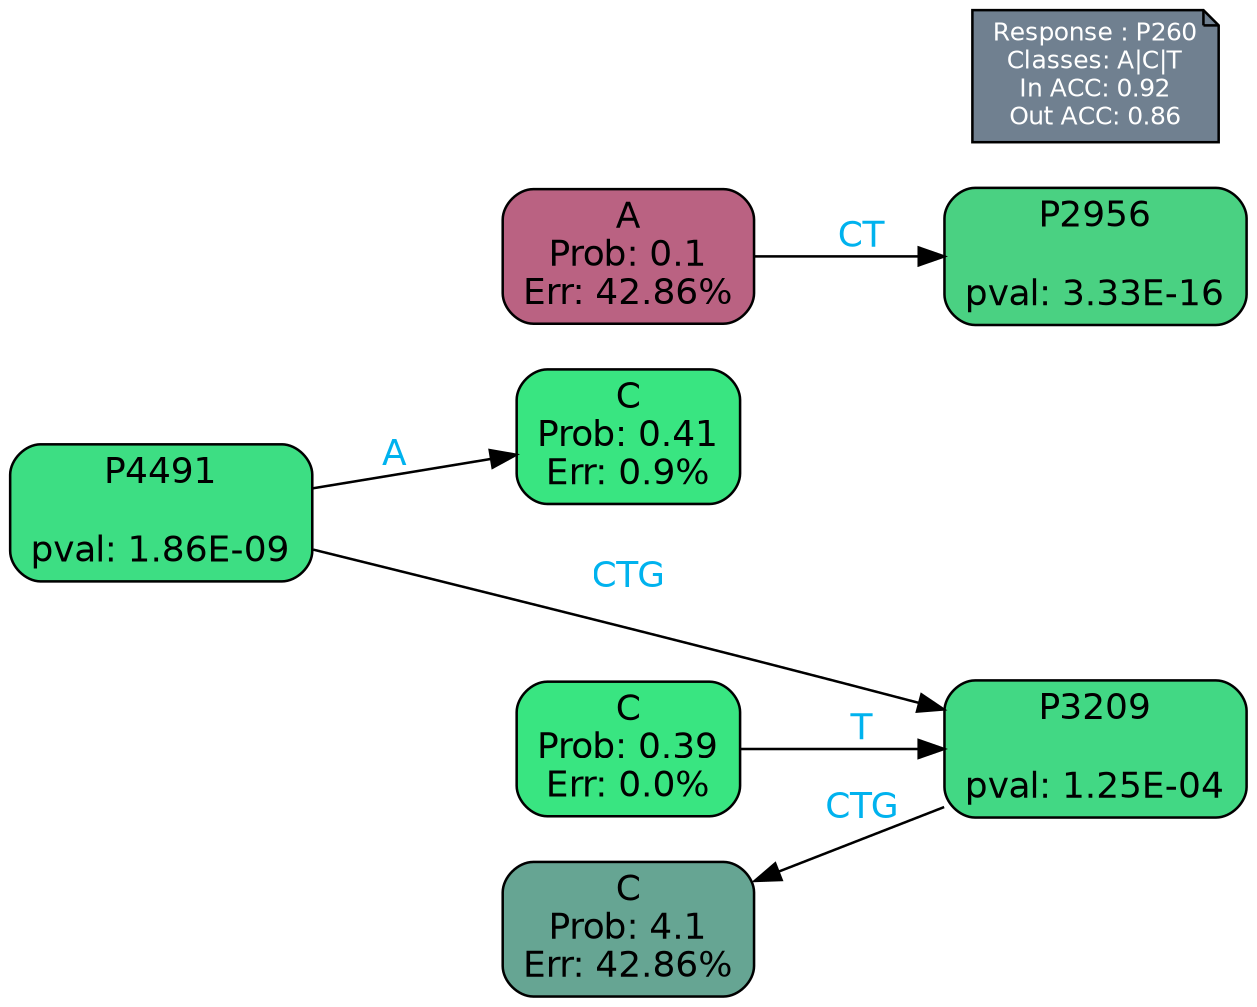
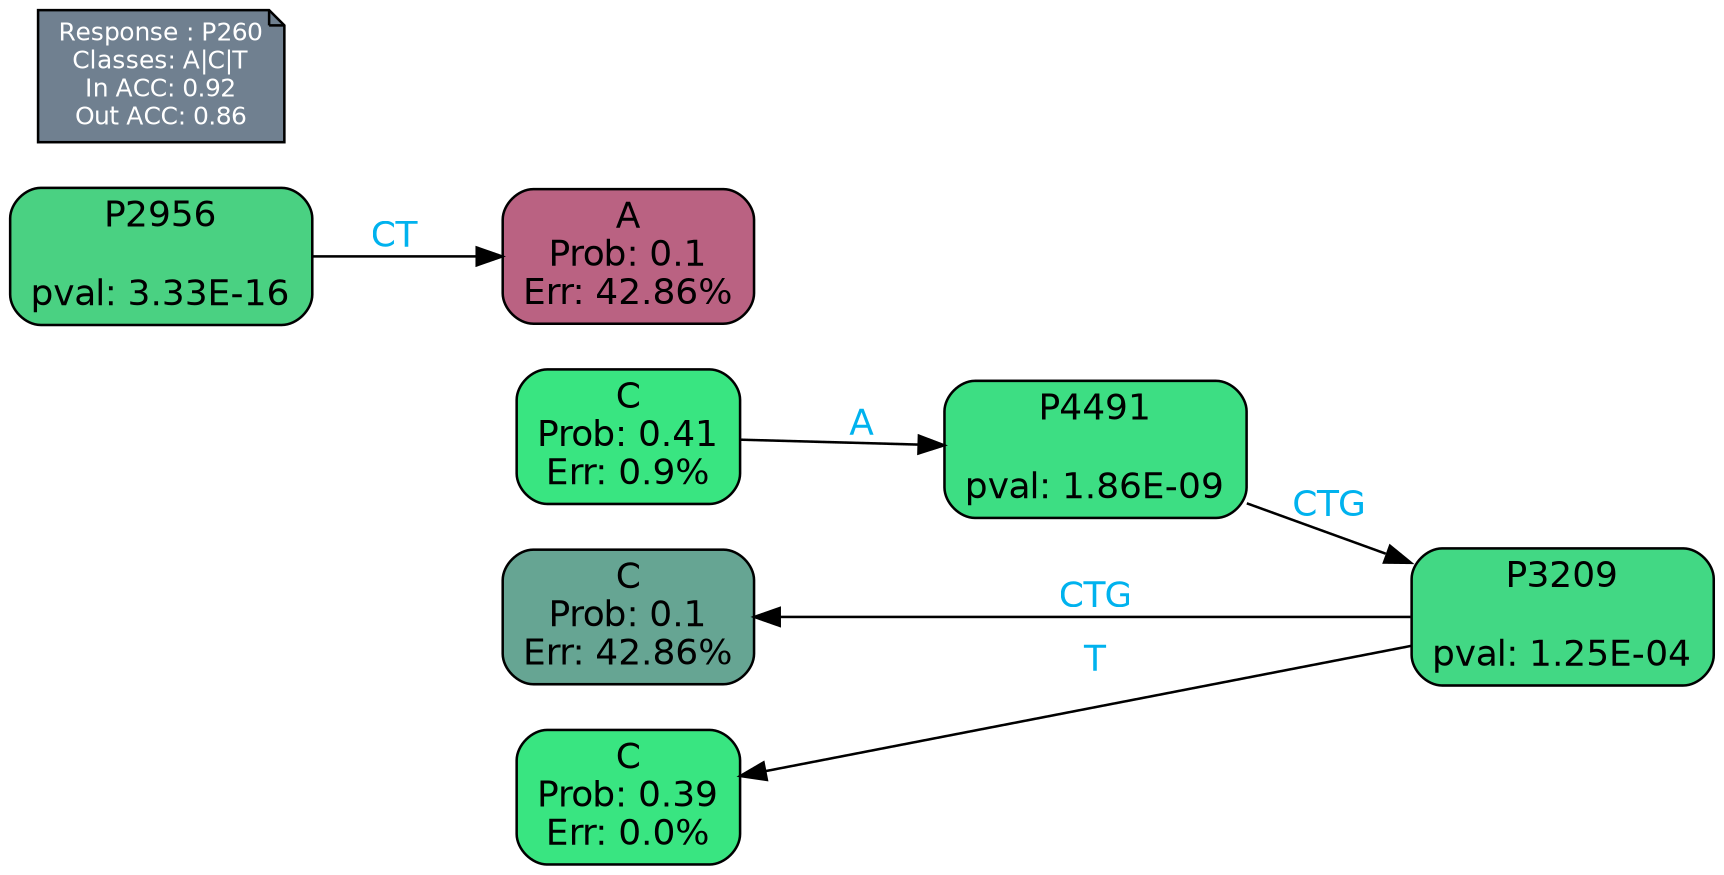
edge "A Prob: 0.1 Err: 42.86%" -> "P2956 pval: 3.33E-16": reversed
edge "P4491 pval: 1.86E-09" -> "C Prob: 0.41 Err: 0.9%": reversed
edge "C Prob: 0.39 Err: 0.0%" -> "P3209 pval: 1.25E-04": reversed
node "C Prob: 4.1 Err: 42.86%": label "C Prob: 4.1 Err: 42.86%" -> "C Prob: 0.1 Err: 42.86%"
